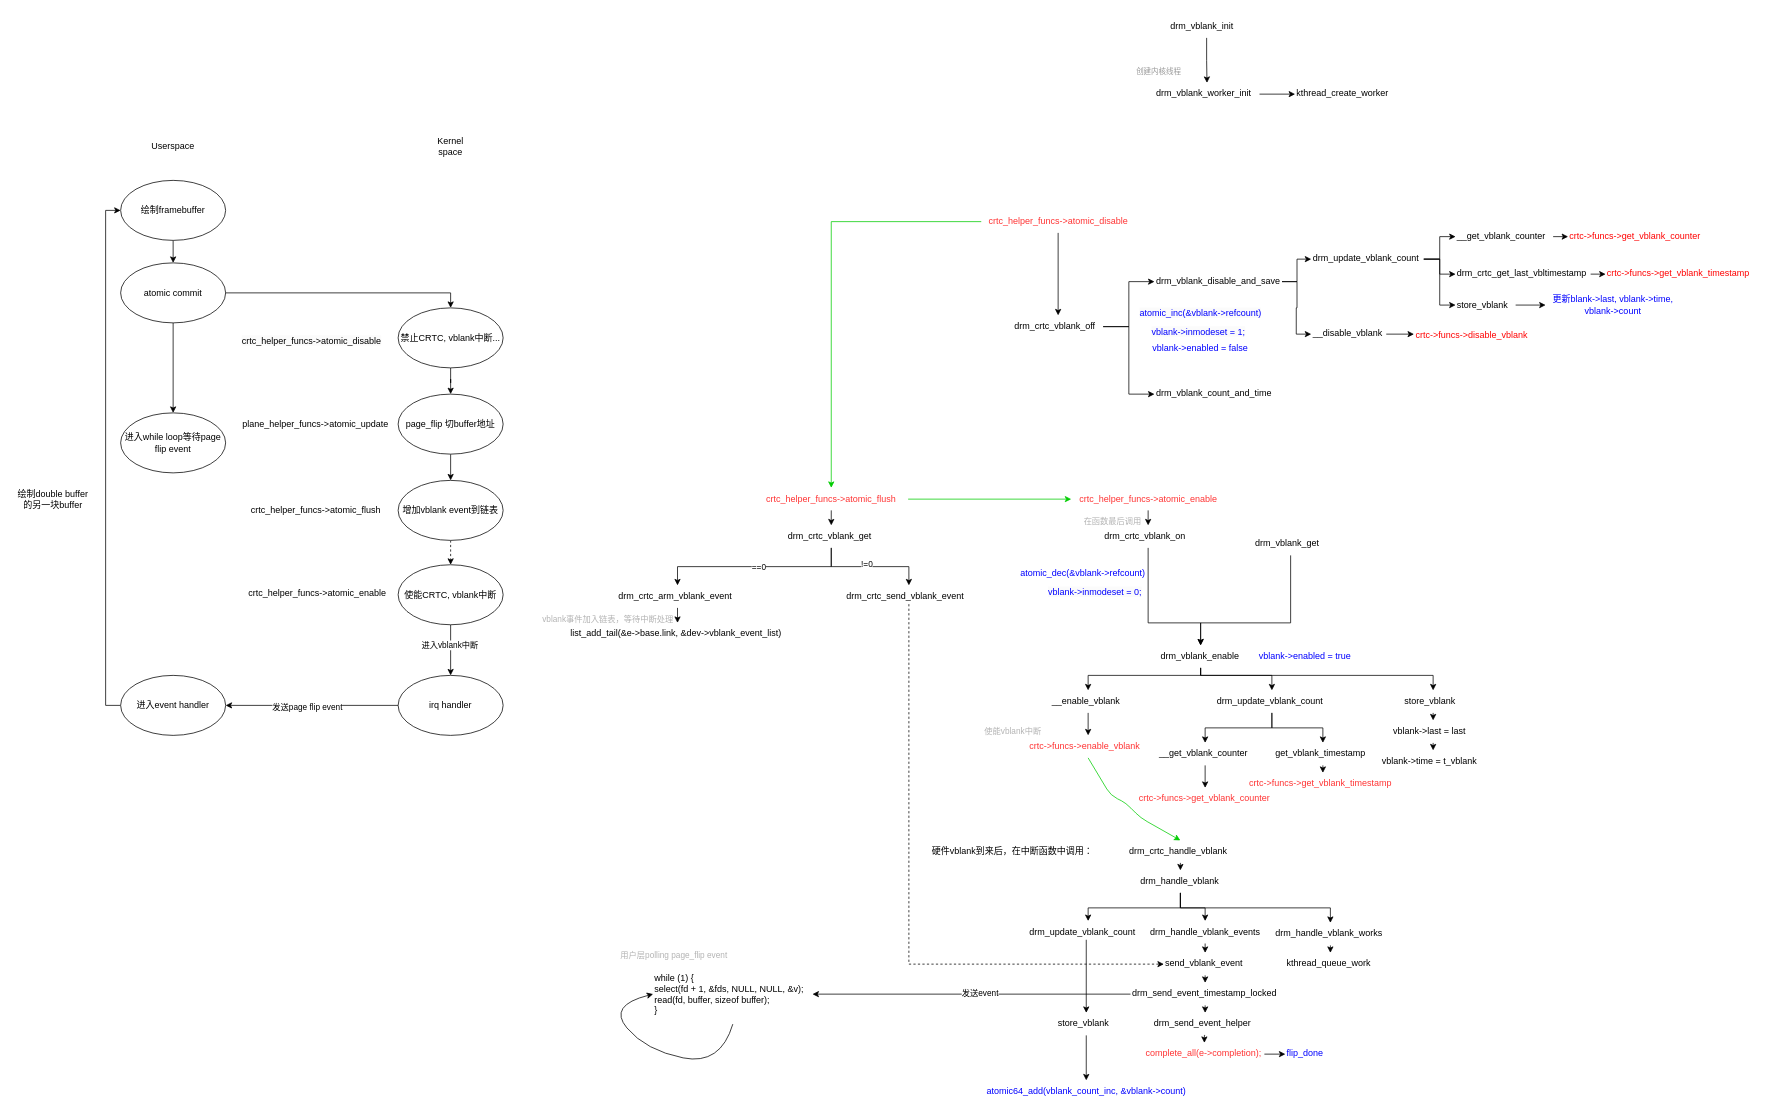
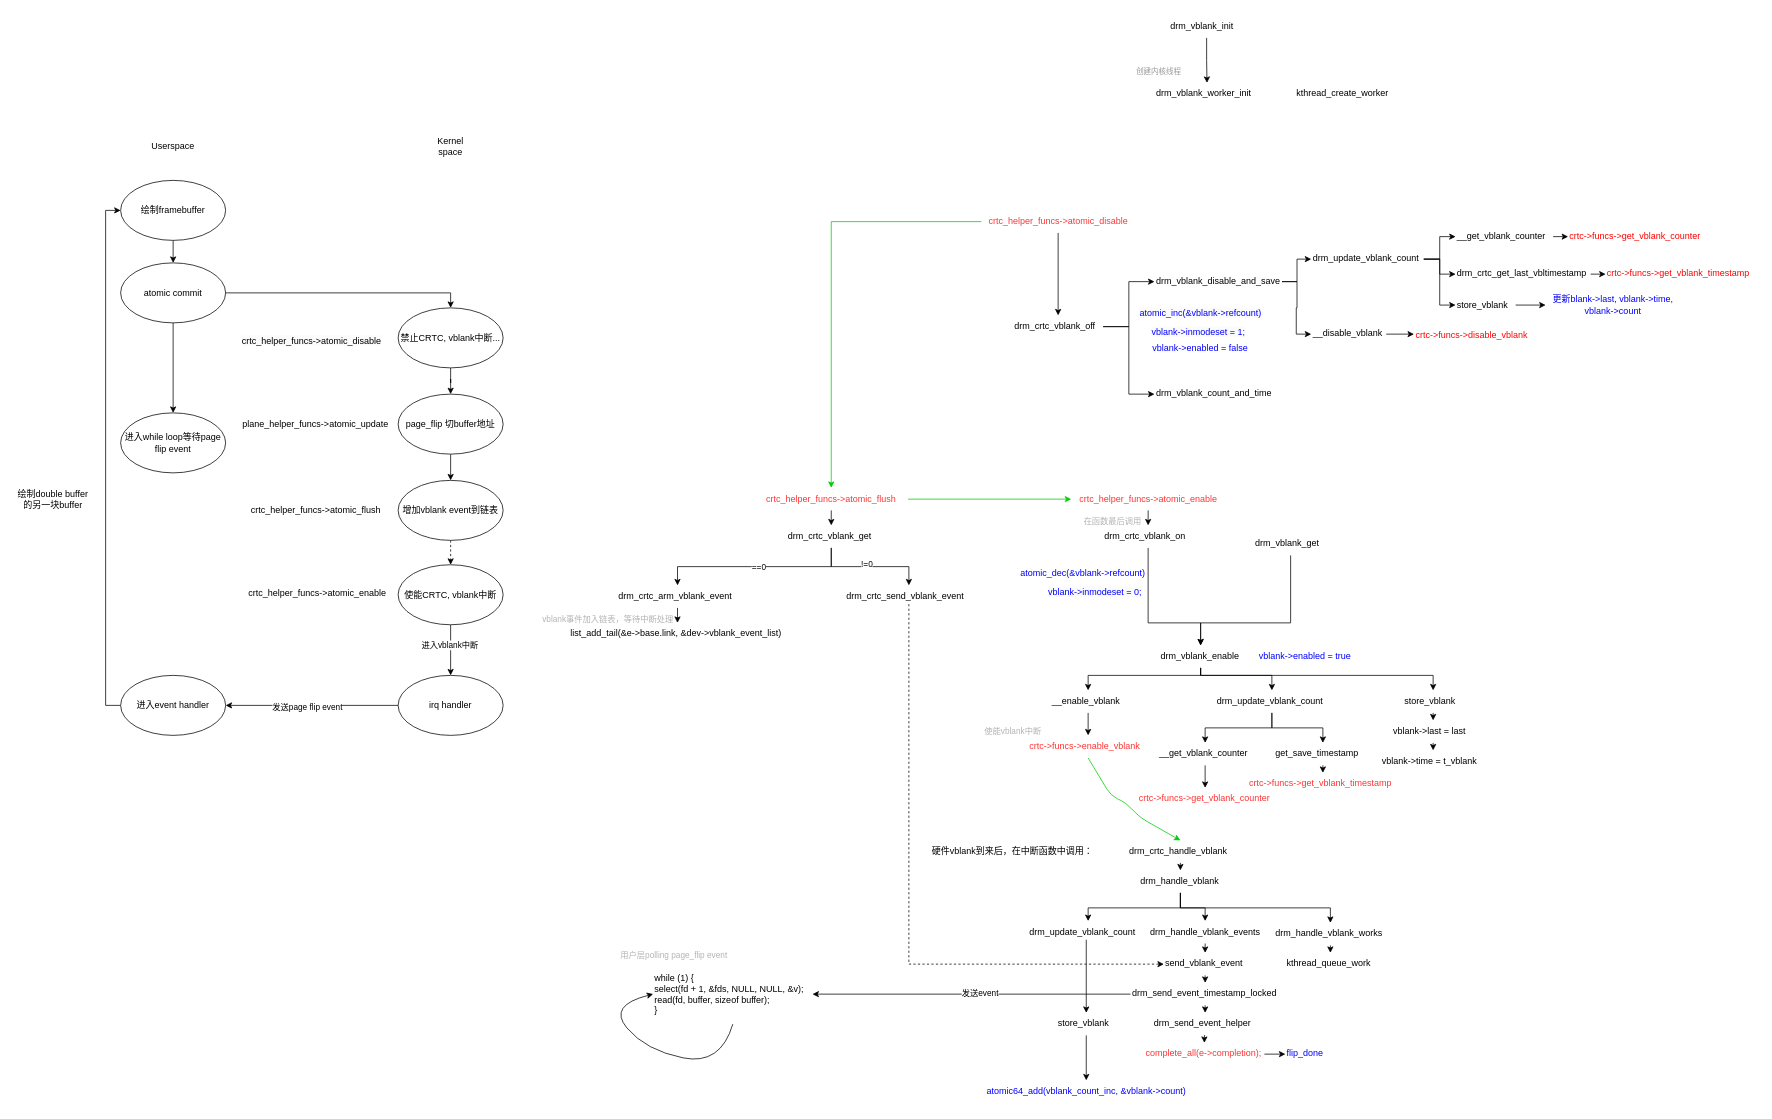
edge "drm_vblank_worker_init" -> "kthread_create_worker": removed
node "get_vblank_timestamp": label "get_vblank_timestamp" -> "get_save_timestamp"
